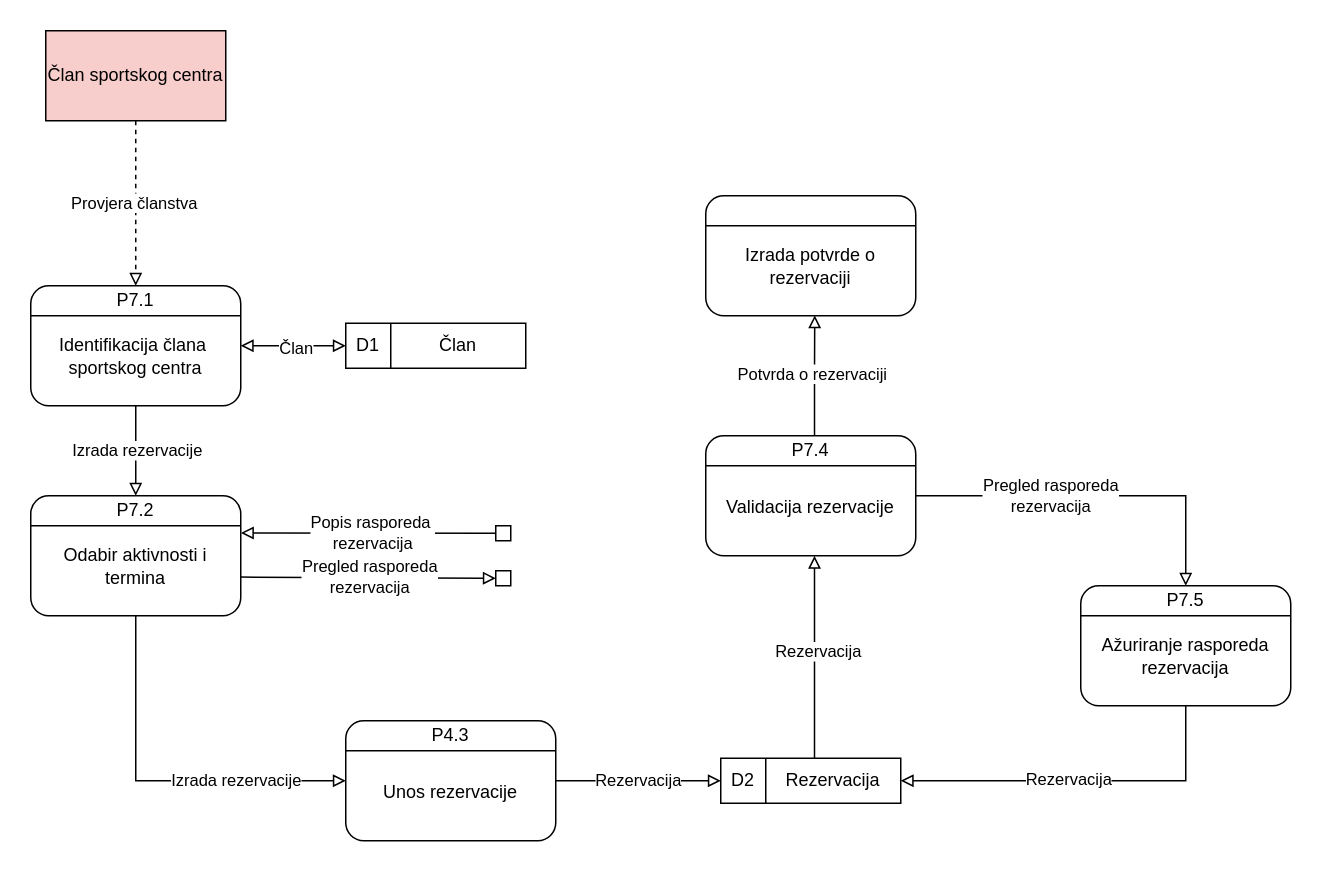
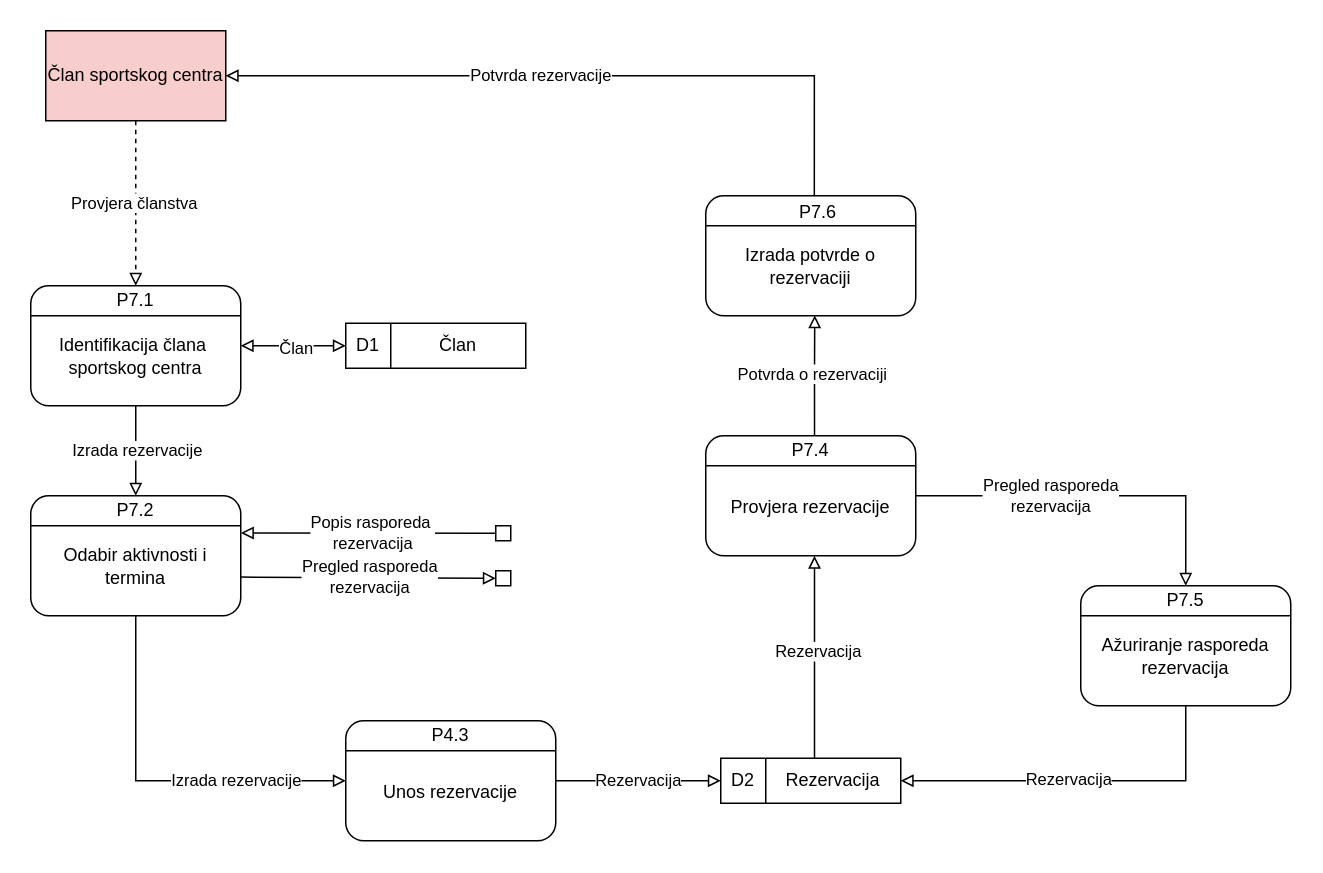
edge "Izrada potvrde o rezervaciji" -> "Član sportskog centra": added, label "Potvrda rezervacije"
node "P7.6": added
node "Validacija rezervacije": label "Validacija rezervacije" -> "Provjera rezervacije"
